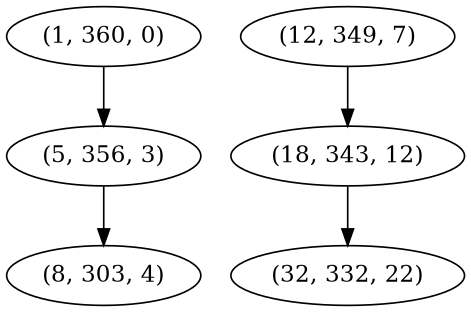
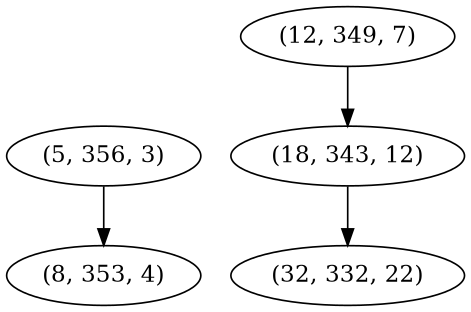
node "(1, 360, 0)": removed
node "(8, 303, 4)": label "(8, 303, 4)" -> "(8, 353, 4)"
